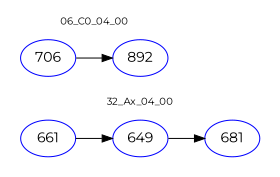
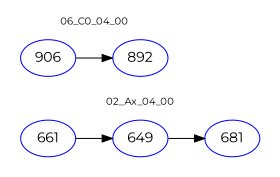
node "706": label "706" -> "906"
cluster "32_Ax_04_00": label "32_Ax_04_00" -> "02_Ax_04_00"
